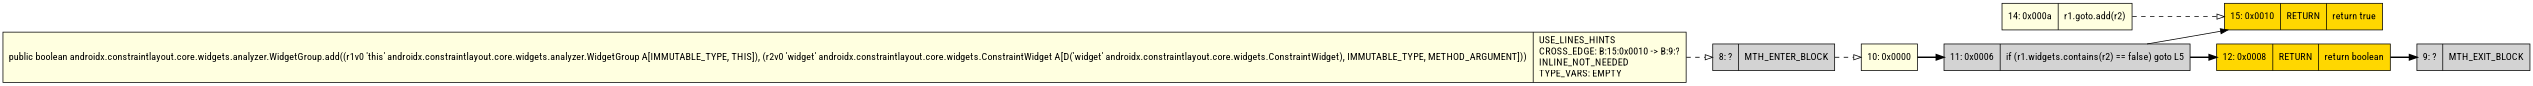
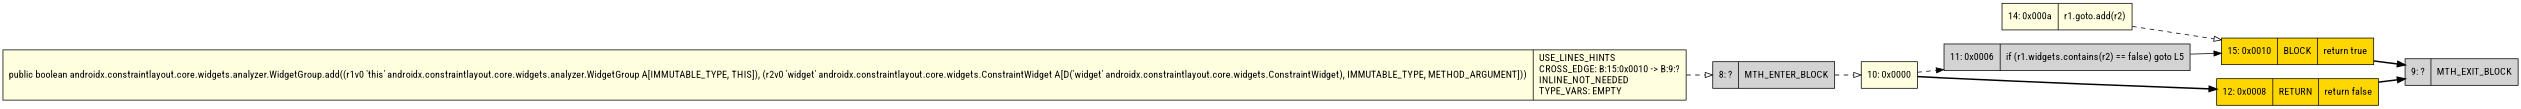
node "15: 0x0010": text "RETURN" -> "BLOCK"
edge "10: 0x0000" -> "11: 0x0006": style bold -> dashed
edge "11: 0x0006" -> "12: 0x0008": now "10: 0x0000" -> "12: 0x0008"
node "12: 0x0008": text "return boolean" -> "return false"
edge "15: 0x0010" -> "9: ?": added
